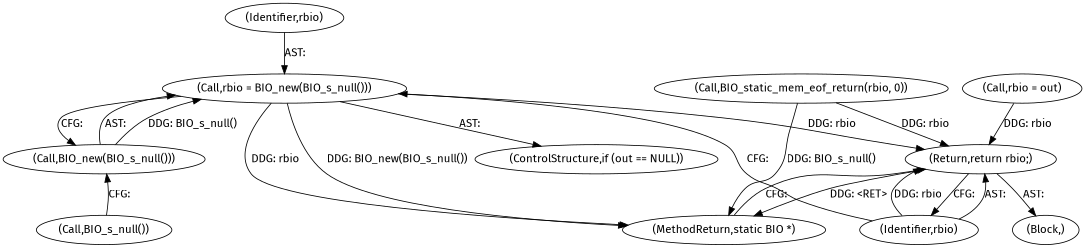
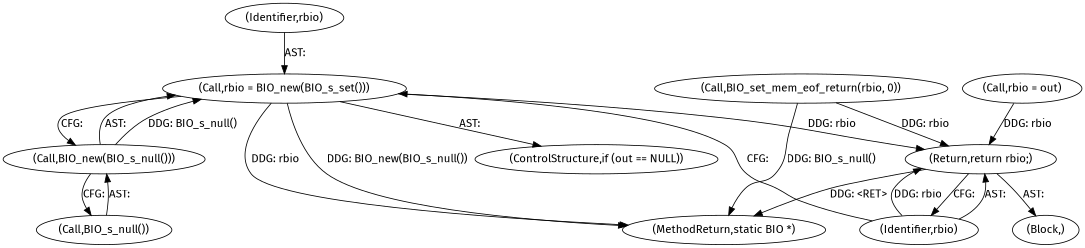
node "(Call,rbio = BIO_new(BIO_s_null()))": label "(Call,rbio = BIO_new(BIO_s_null()))" -> "(Call,rbio = BIO_new(BIO_s_set()))"
node "(Call,BIO_static_mem_eof_return(rbio, 0))": label "(Call,BIO_static_mem_eof_return(rbio, 0))" -> "(Call,BIO_set_mem_eof_return(rbio, 0))"
edge "(MethodReturn,static BIO *)" -> "(Return,return rbio;)": removed, label "CFG:"
edge "(Call,BIO_new(BIO_s_null()))" -> "(Call,BIO_s_null())": added, label "CFG:"
edge "(Call,BIO_s_null())" -> "(Call,BIO_new(BIO_s_null()))": label "CFG: " -> "AST: "
